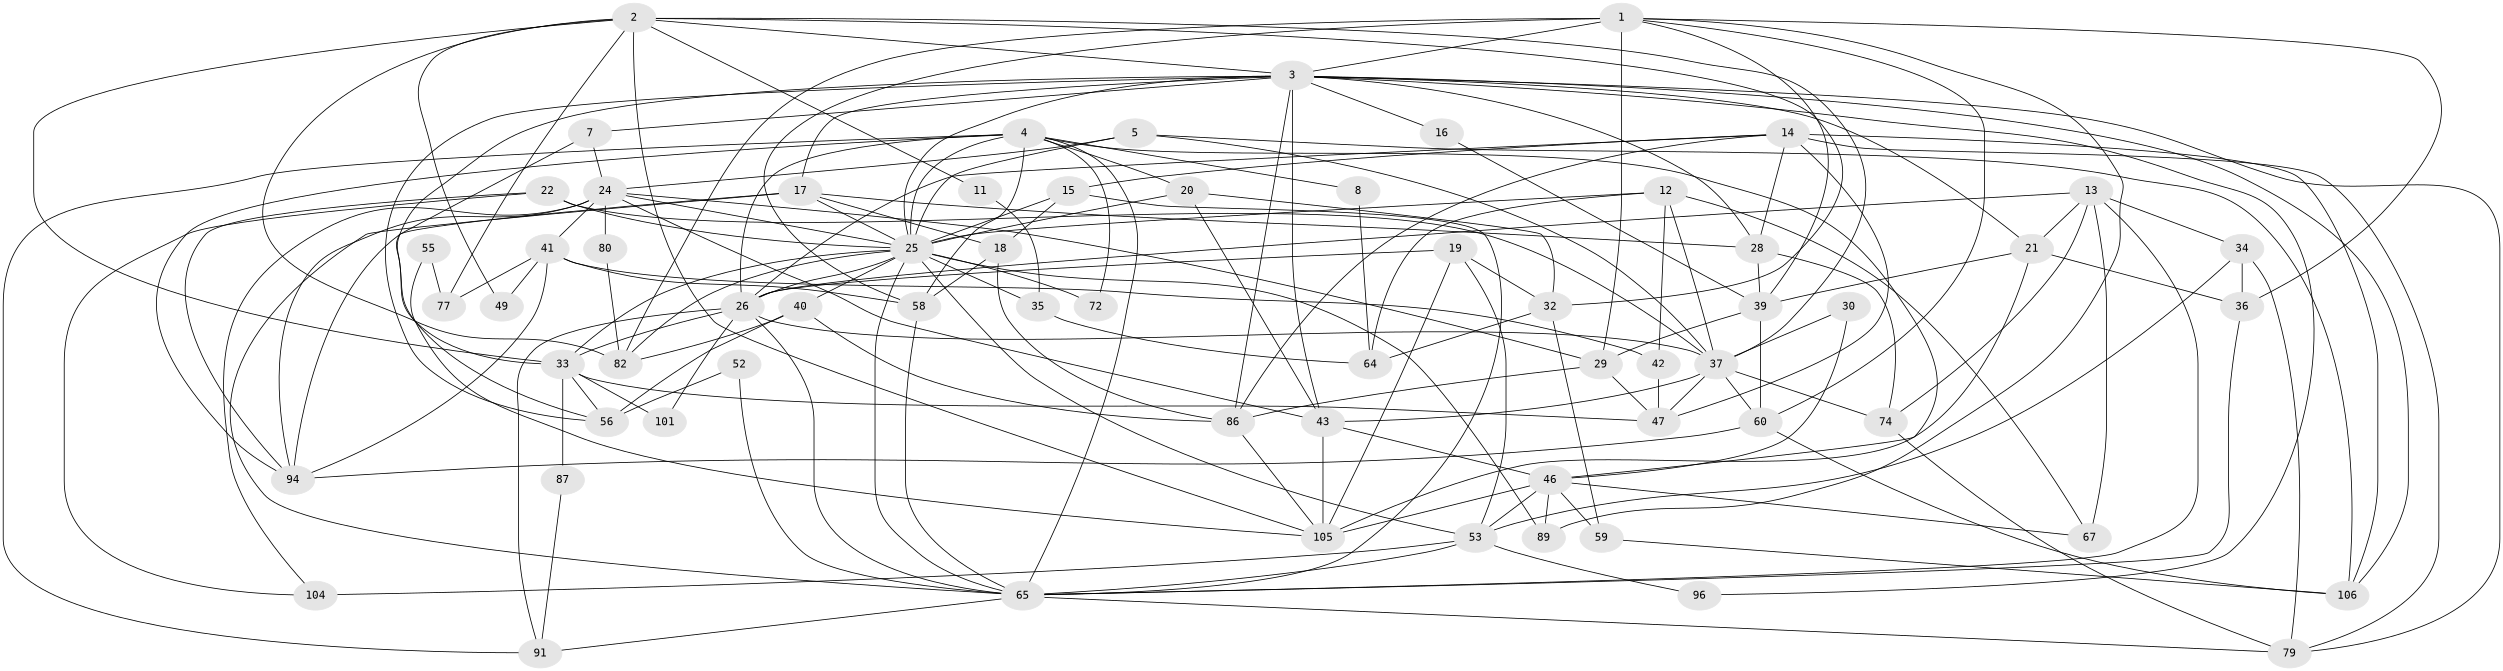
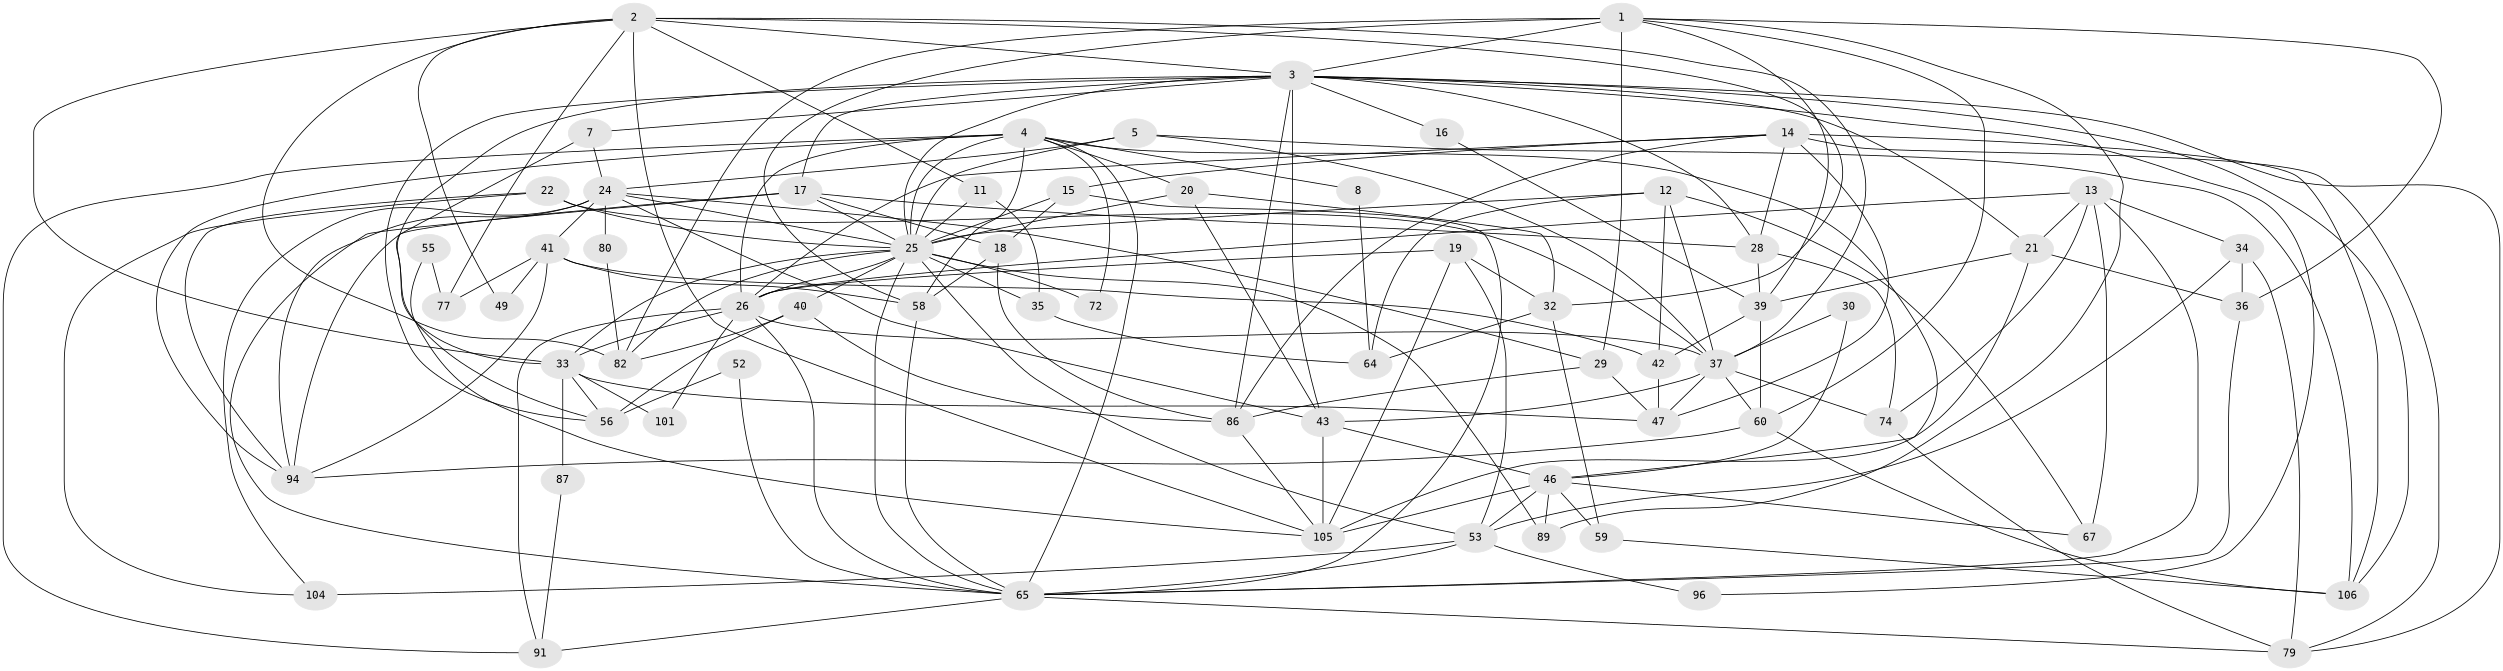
edge "11" -- "25": added
edge "39" -- "29": now "39" -- "42"
